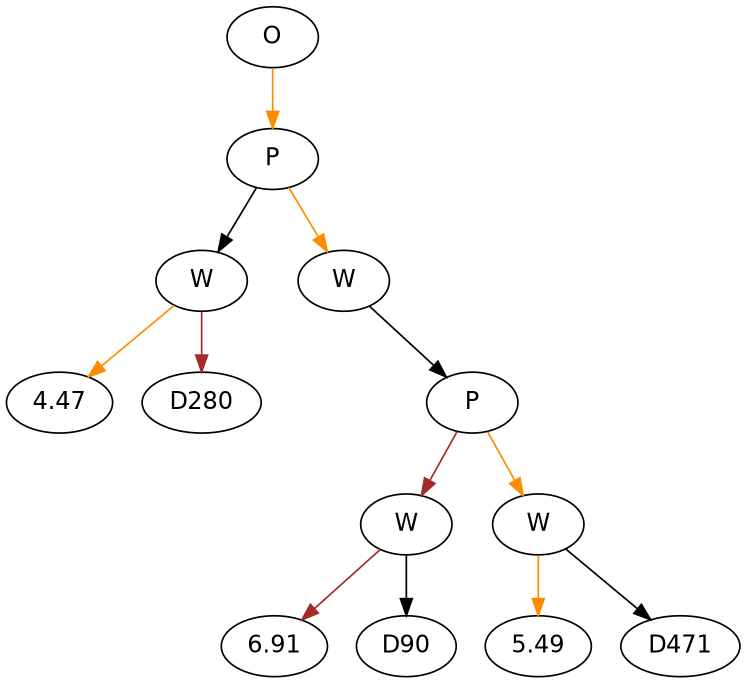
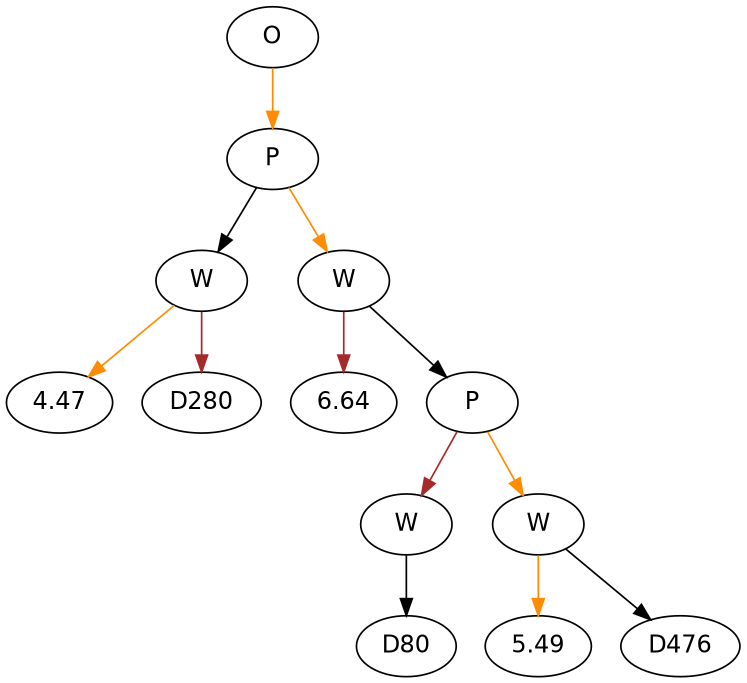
node "6.64": added
node "6.91": removed
node "D90": label "D90" -> "D80"
node "D471": label "D471" -> "D476"
